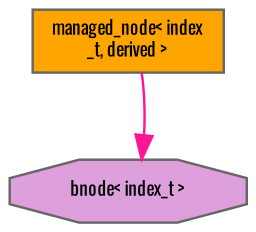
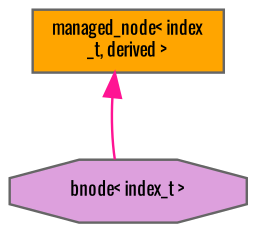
edge "managed_node< index _t, derived >" -> "bnode< index_t >": reversed
